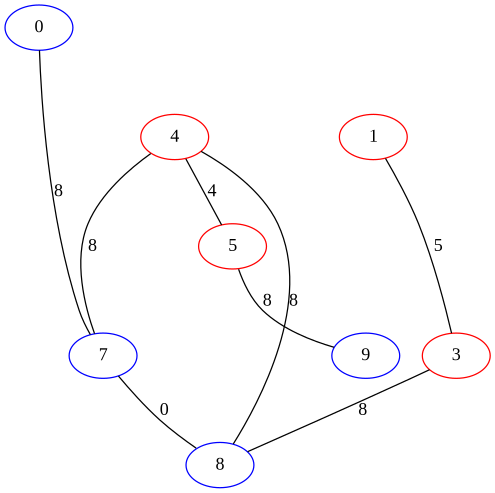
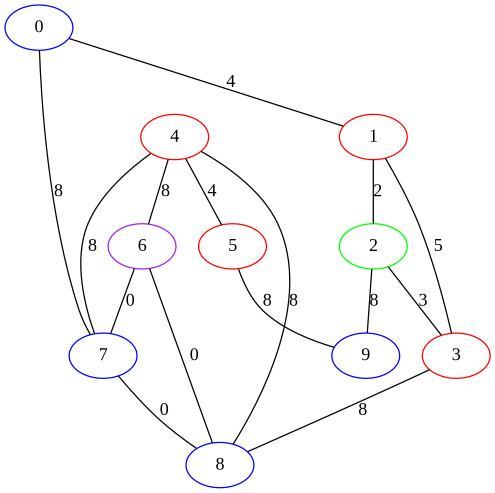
edge "0" -- "1": added, label "4"
node "6": added
node "2": added
